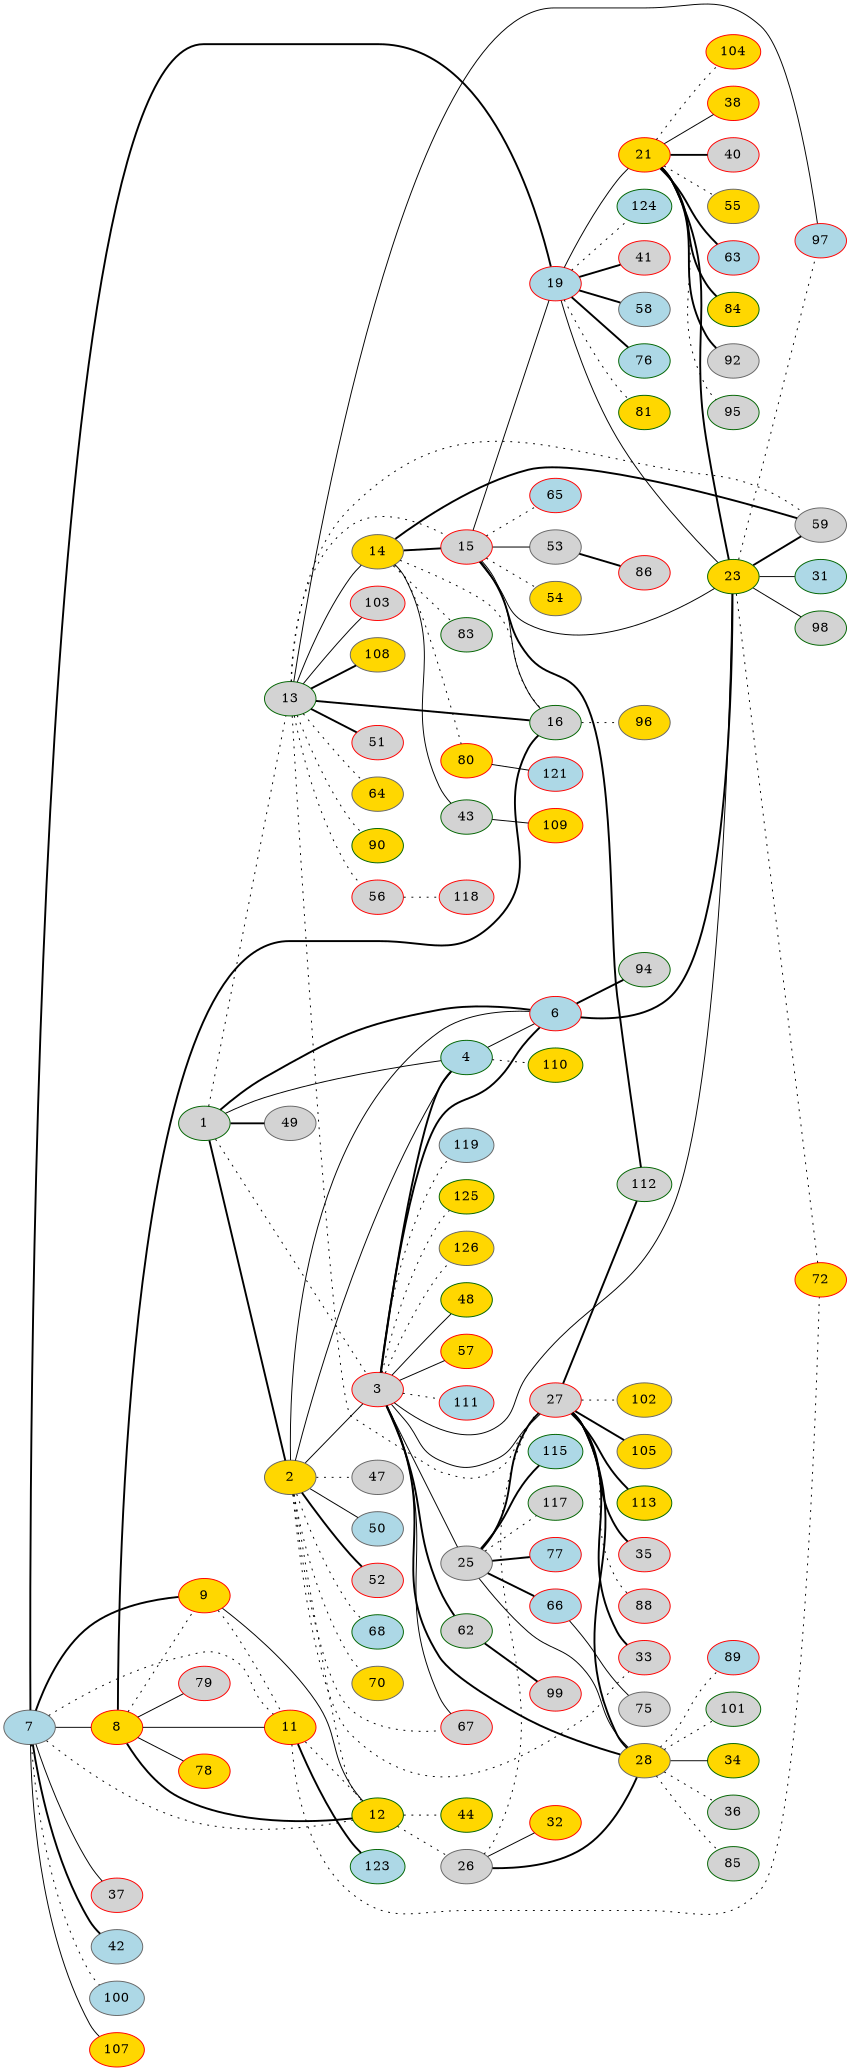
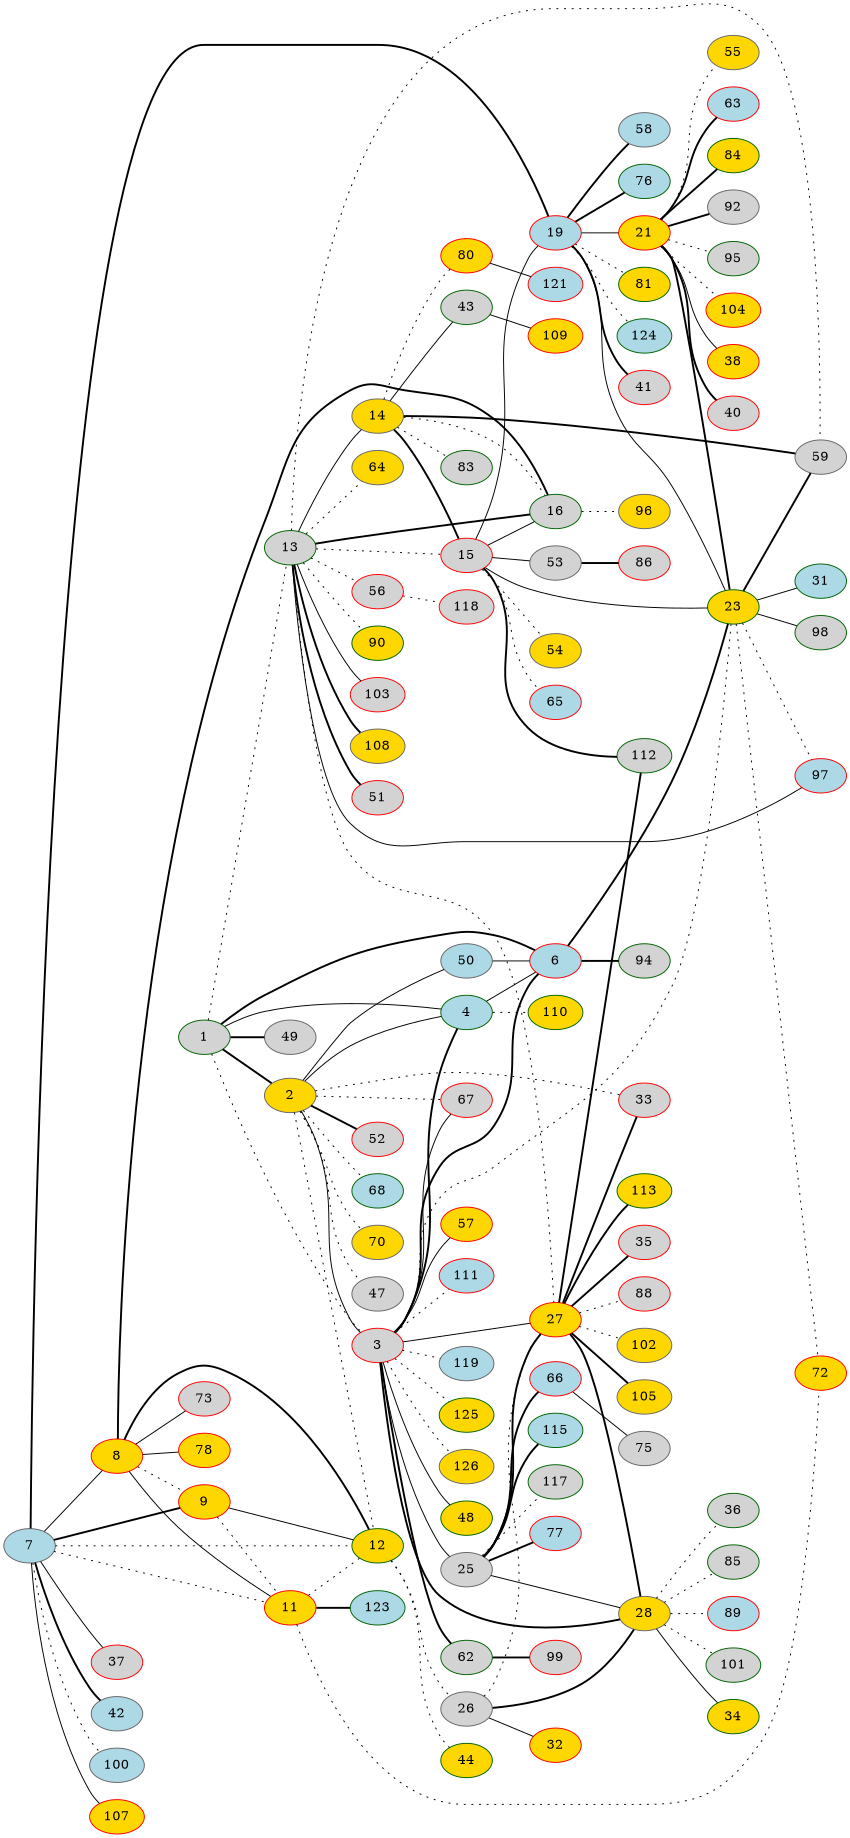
edge "23" -- "3": style solid -> dotted
edge "6" -- "2": now "6" -- "50"
node "27": fillcolor lightgrey -> gold
node "79": label "79" -> "73"
